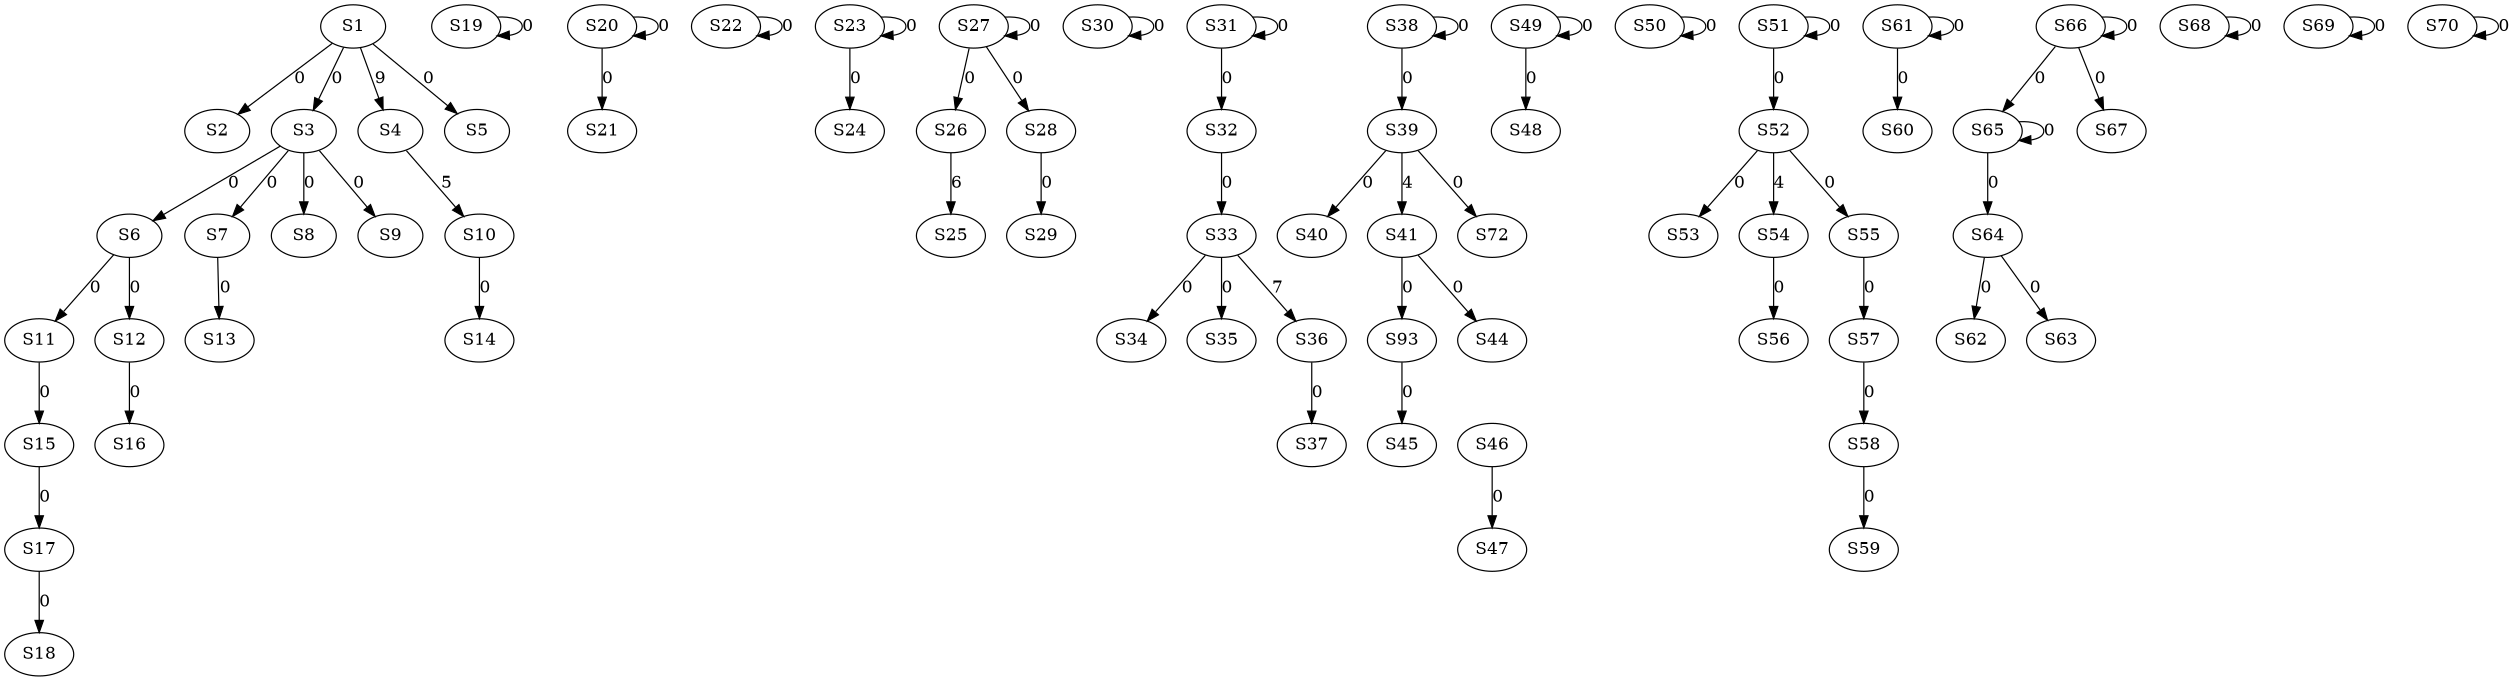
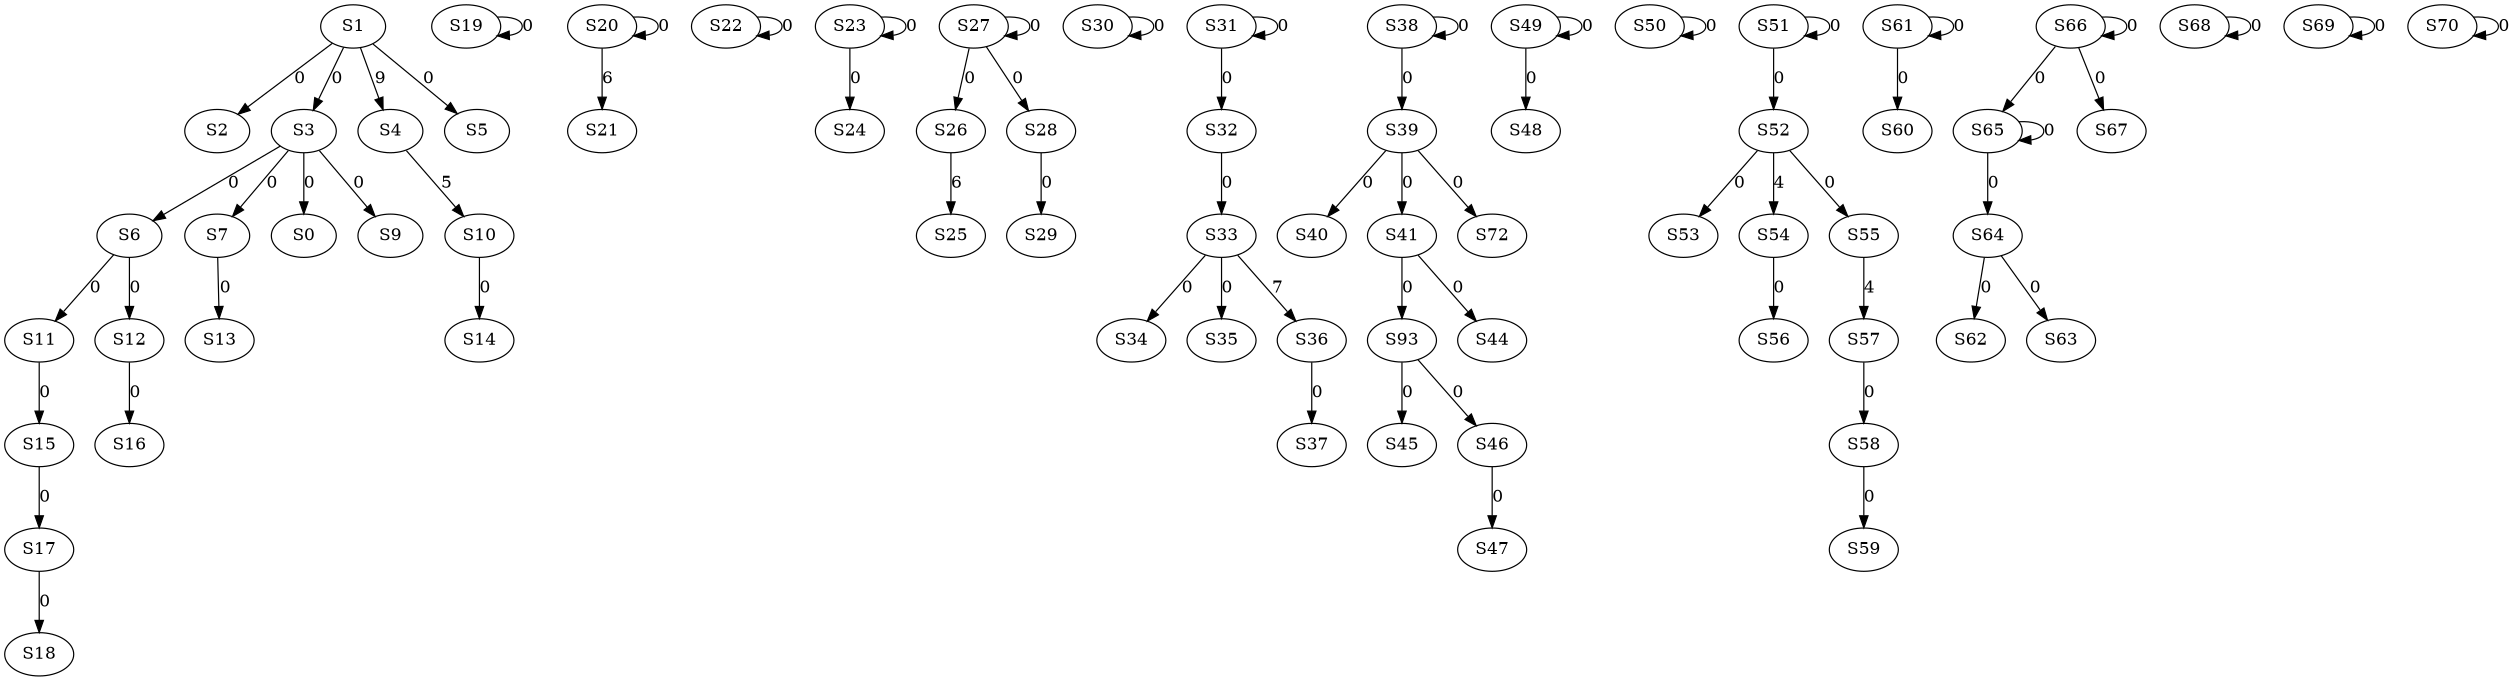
edge "S20" -> "S21": label "0" -> "6"
edge "S39" -> "S41": label "4" -> "0"
node "S8": label "S8" -> "S0"
edge "S55" -> "S57": label "0" -> "4"
edge "S93" -> "S46": added, label "0"
